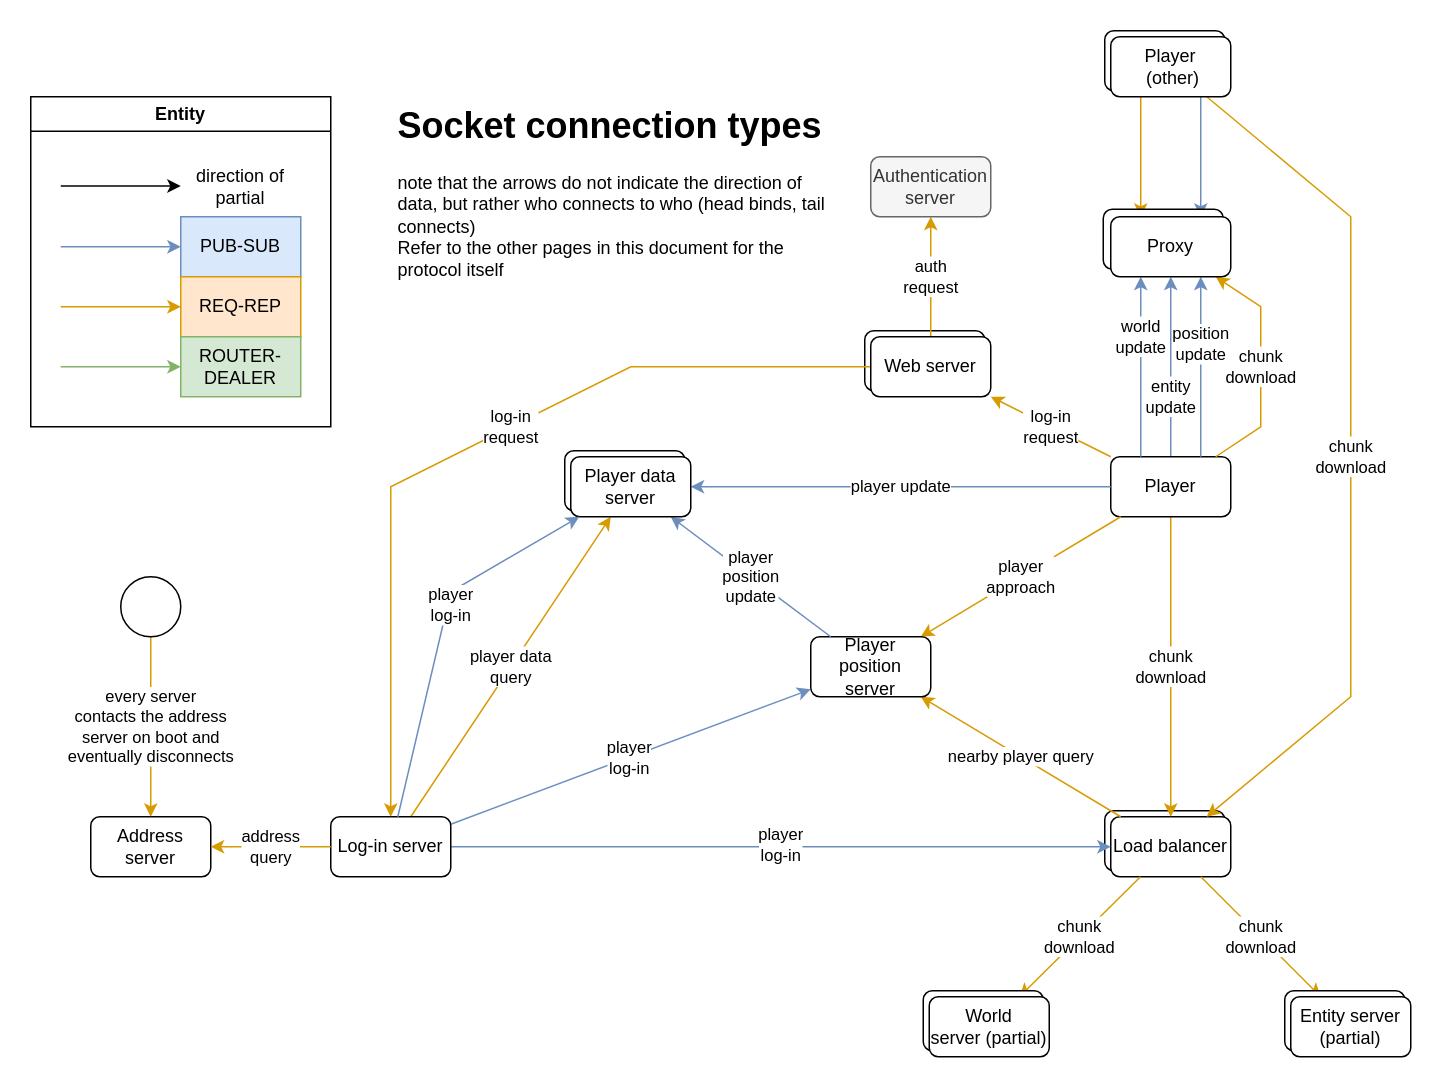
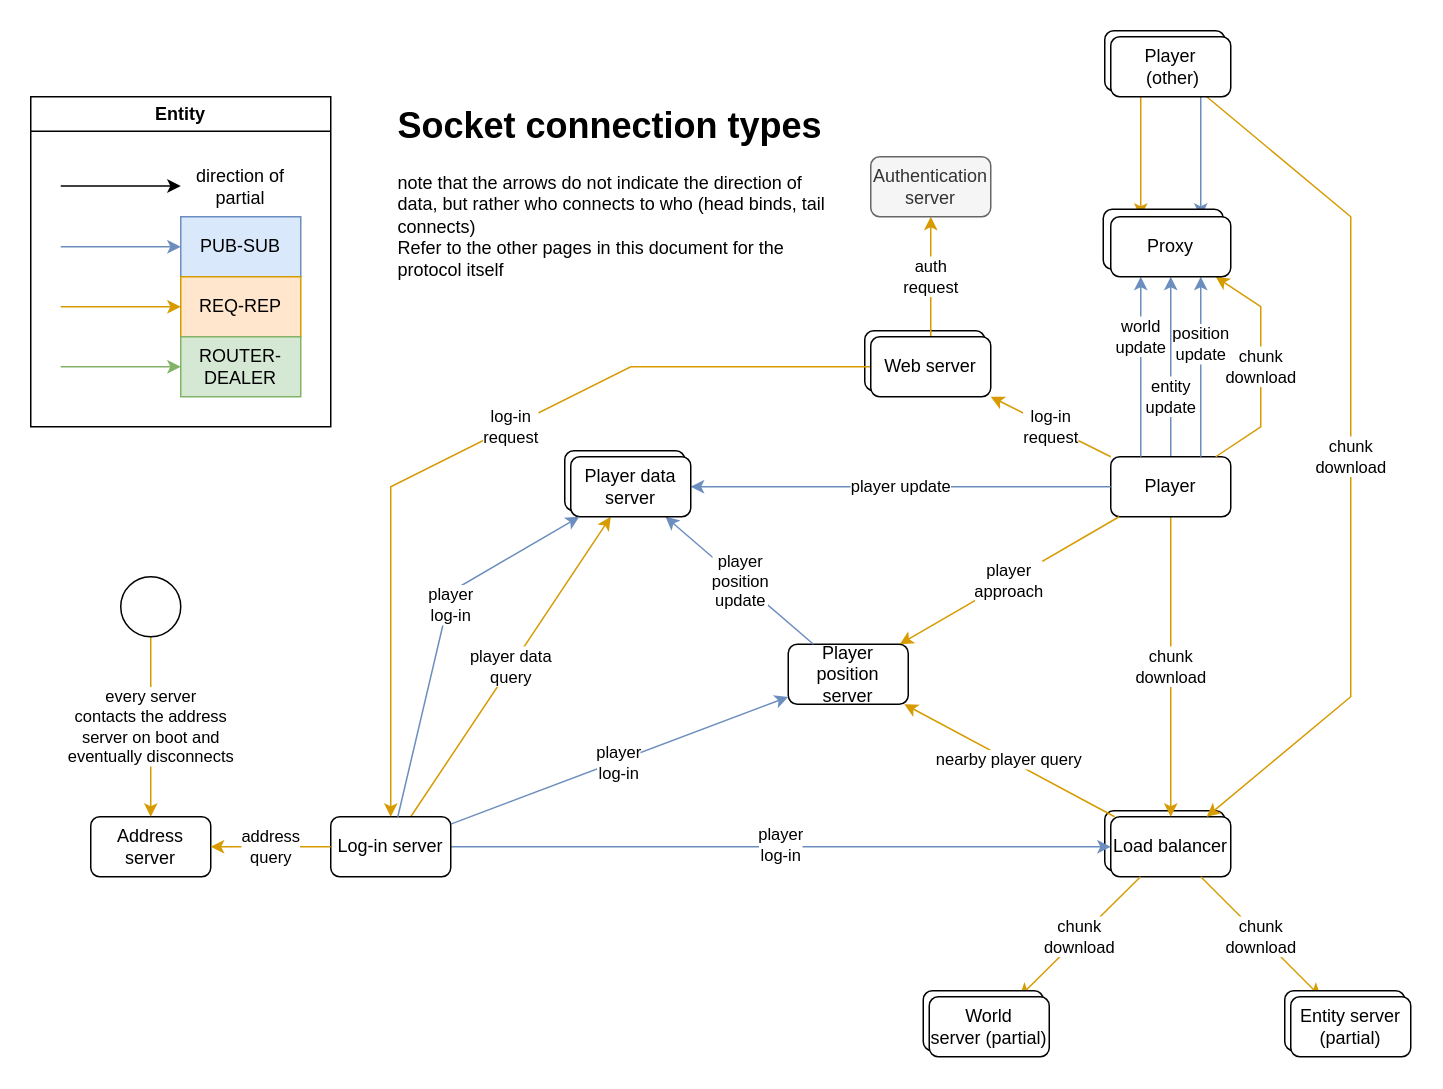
node "Player position server": moved (871, 667) -> (848, 674)
